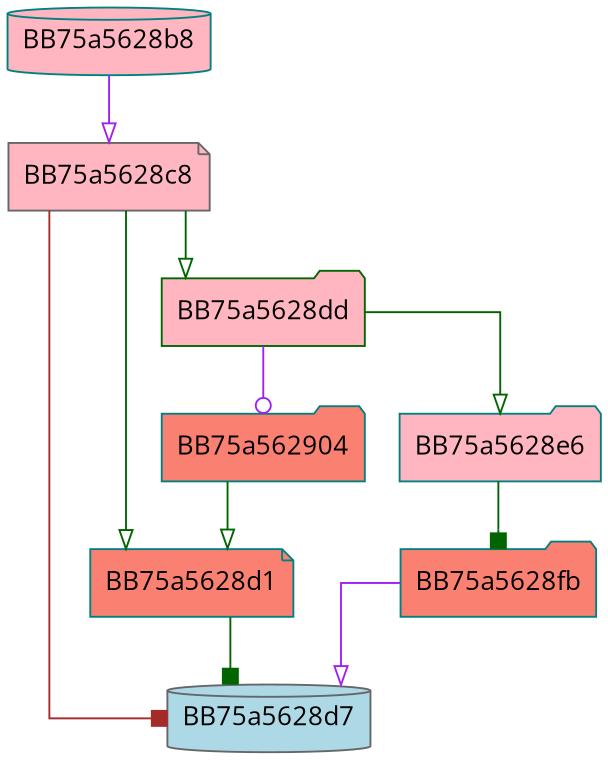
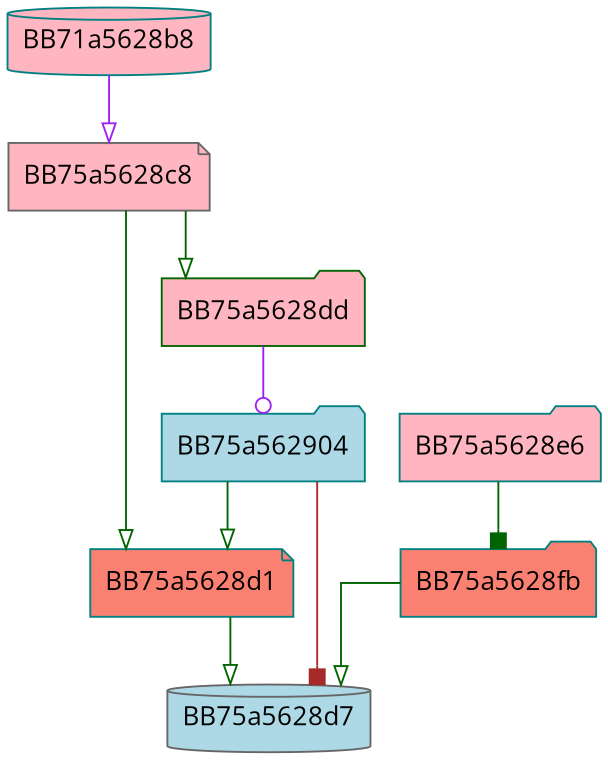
node "BB75a5628b8": label "BB75a5628b8" -> "BB71a5628b8"
edge "BB75a5628dd" -> "BB75a5628e6": removed
node "BB75a562904": fillcolor salmon -> lightblue
edge "BB75a5628c8" -> "BB75a5628d7": now "BB75a562904" -> "BB75a5628d7"
edge "BB75a5628fb" -> "BB75a5628d7": color purple -> darkgreen
edge "BB75a5628d1" -> "BB75a5628d7": arrowhead box -> onormal
